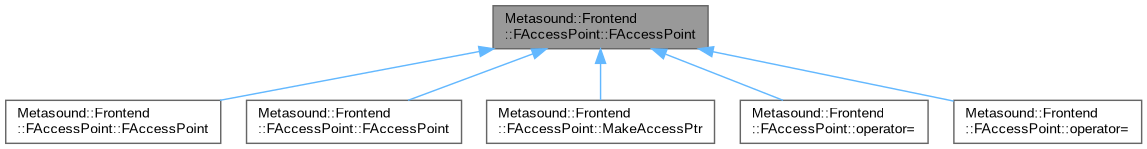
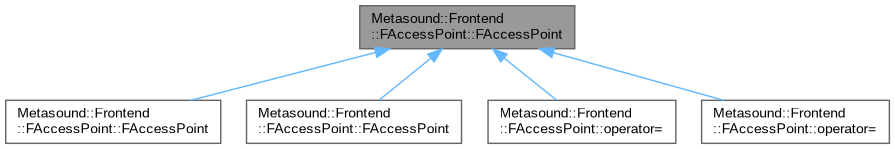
node "Metasound::Frontend ::FAccessPoint::MakeAccessPtr": removed
